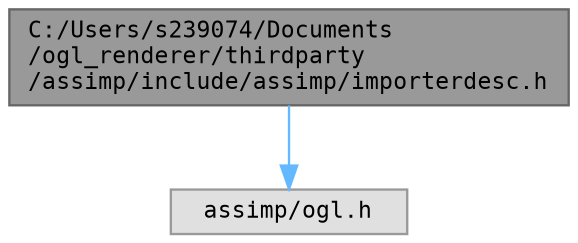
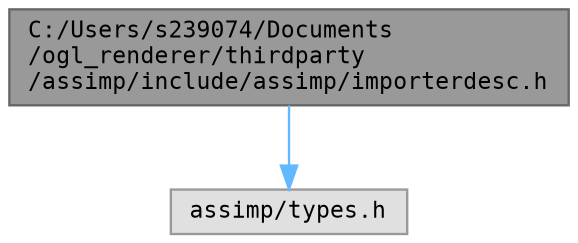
node "assimp/ogl.h": label "assimp/ogl.h" -> "assimp/types.h"
